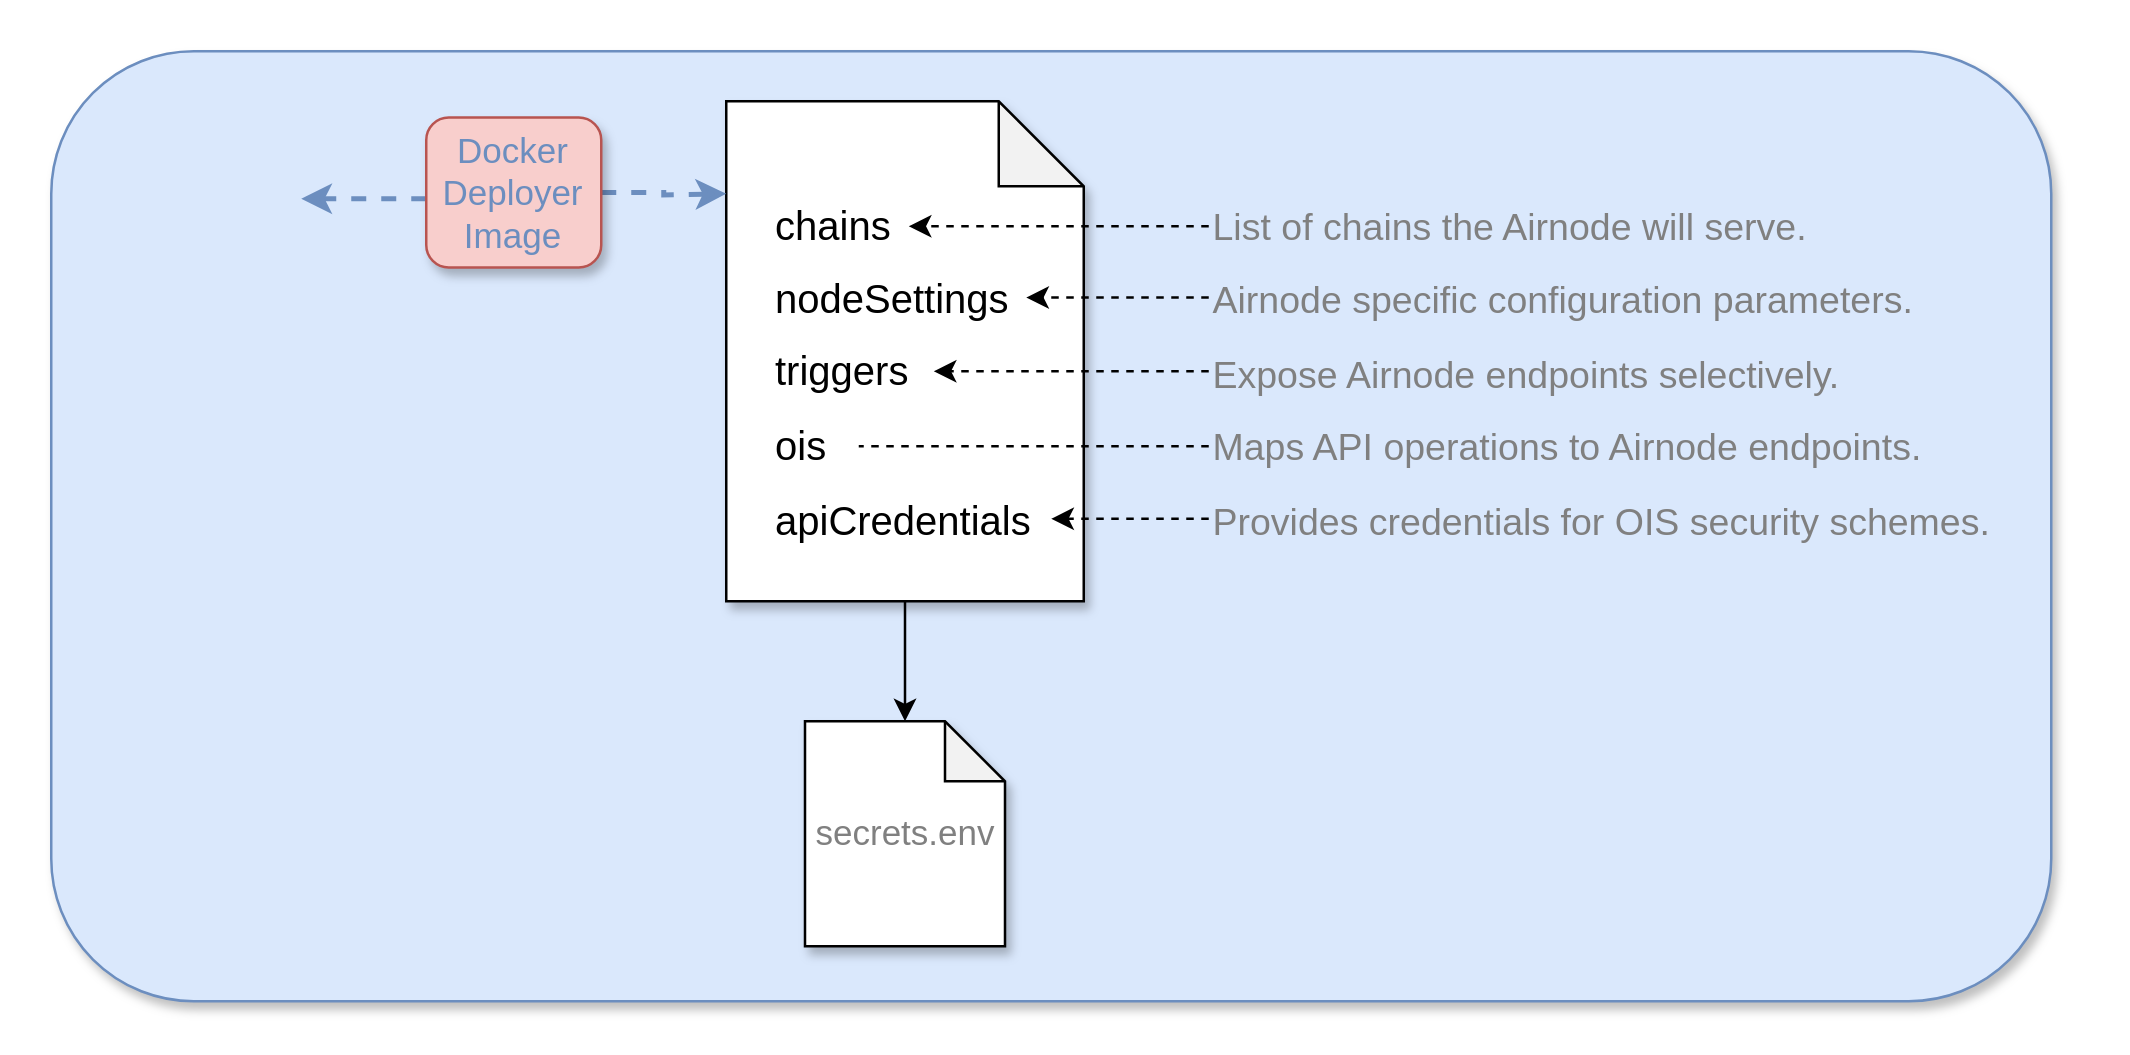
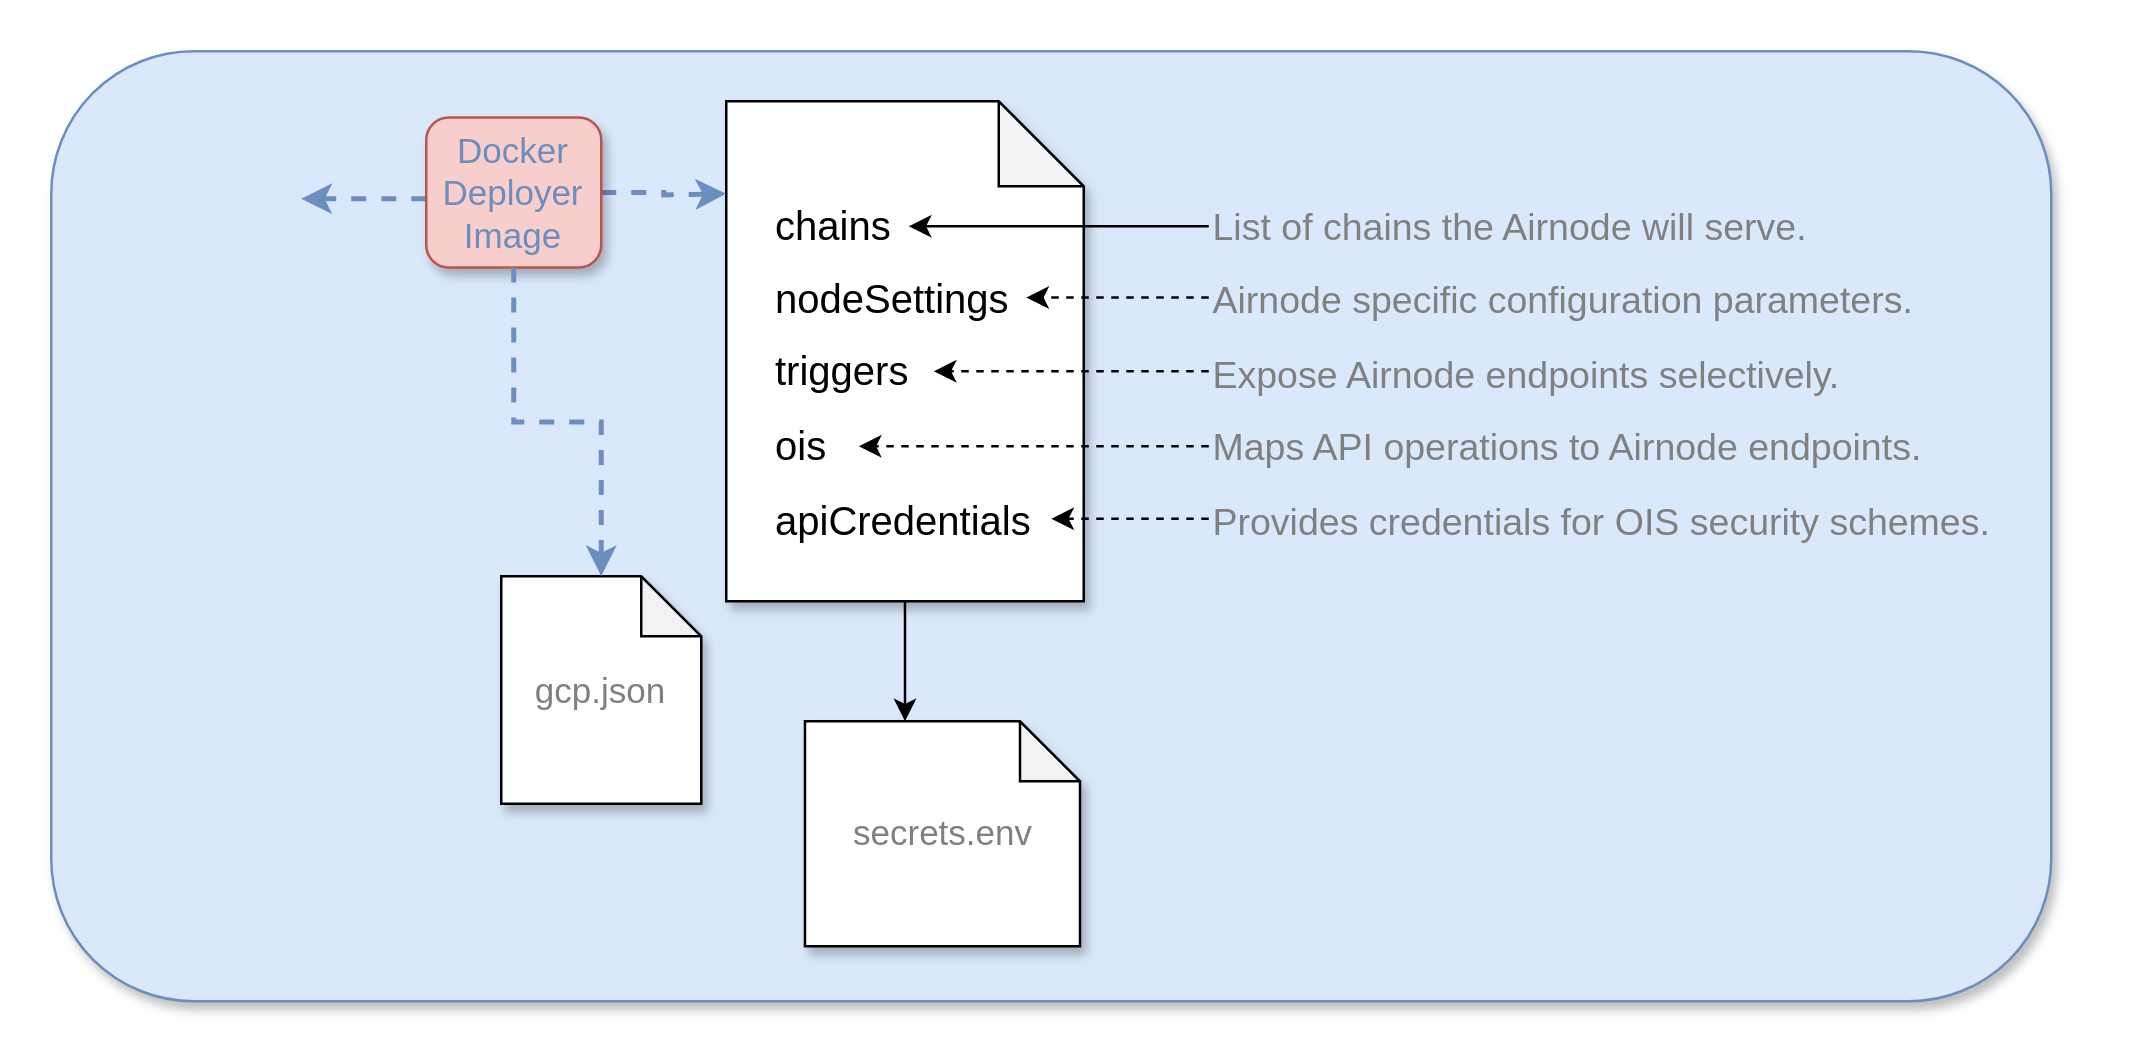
edge "List of chains the Airnode will serve." -> "chains": style dashed -> solid
edge "Docker Deployer Image" -> "gcp.json": added
edge "ois" -- "Maps API operations to Airnode endpoints.": arrowhead none -> classic
node "gcp.json": added
node "secrets.env": size 200x225 -> 275x225
